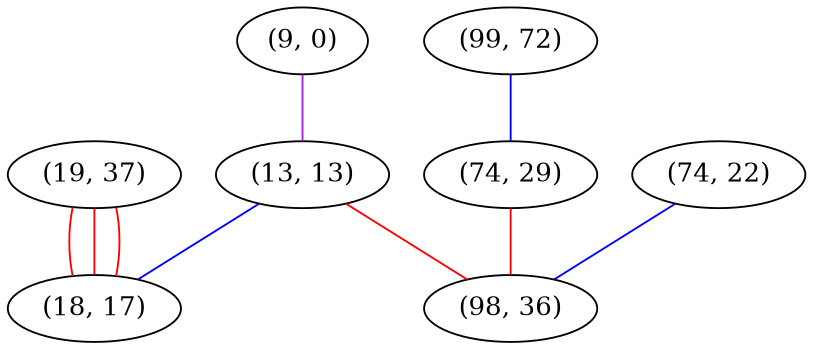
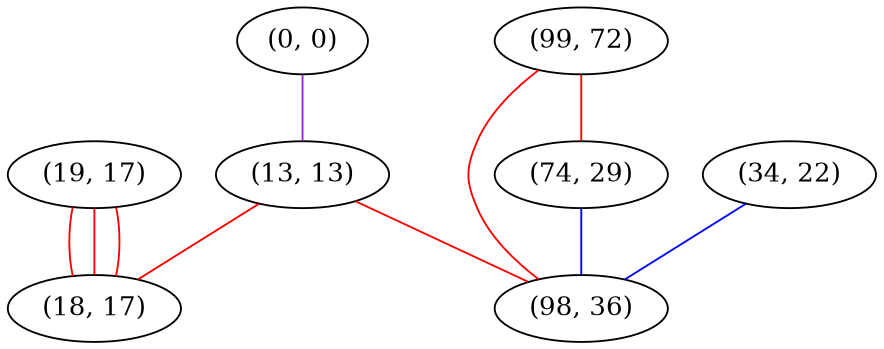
node "(9, 0)": label "(9, 0)" -> "(0, 0)"
edge "(99, 72)" -- "(74, 29)": color blue -> red
node "(19, 37)": label "(19, 37)" -> "(19, 17)"
edge "(99, 72)" -- "(98, 36)": added
node "(74, 22)": label "(74, 22)" -> "(34, 22)"
edge "(13, 13)" -- "(18, 17)": color blue -> red
edge "(74, 29)" -- "(98, 36)": color red -> blue
